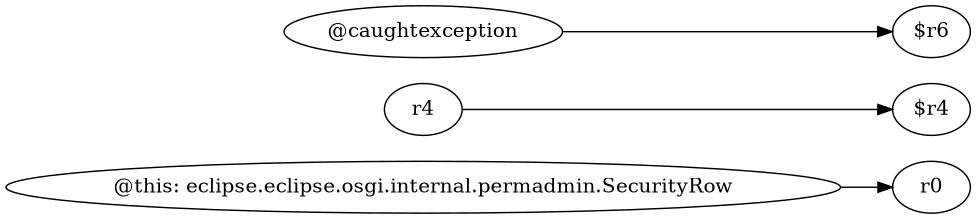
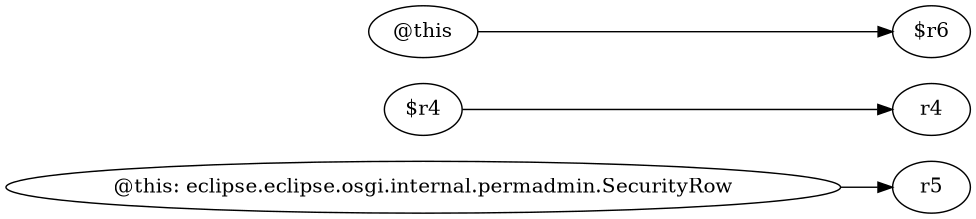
node "@caughtexception": label "@caughtexception" -> "@this"
edge "r4" -> "$r4": reversed
node "r0": label "r0" -> "r5"
